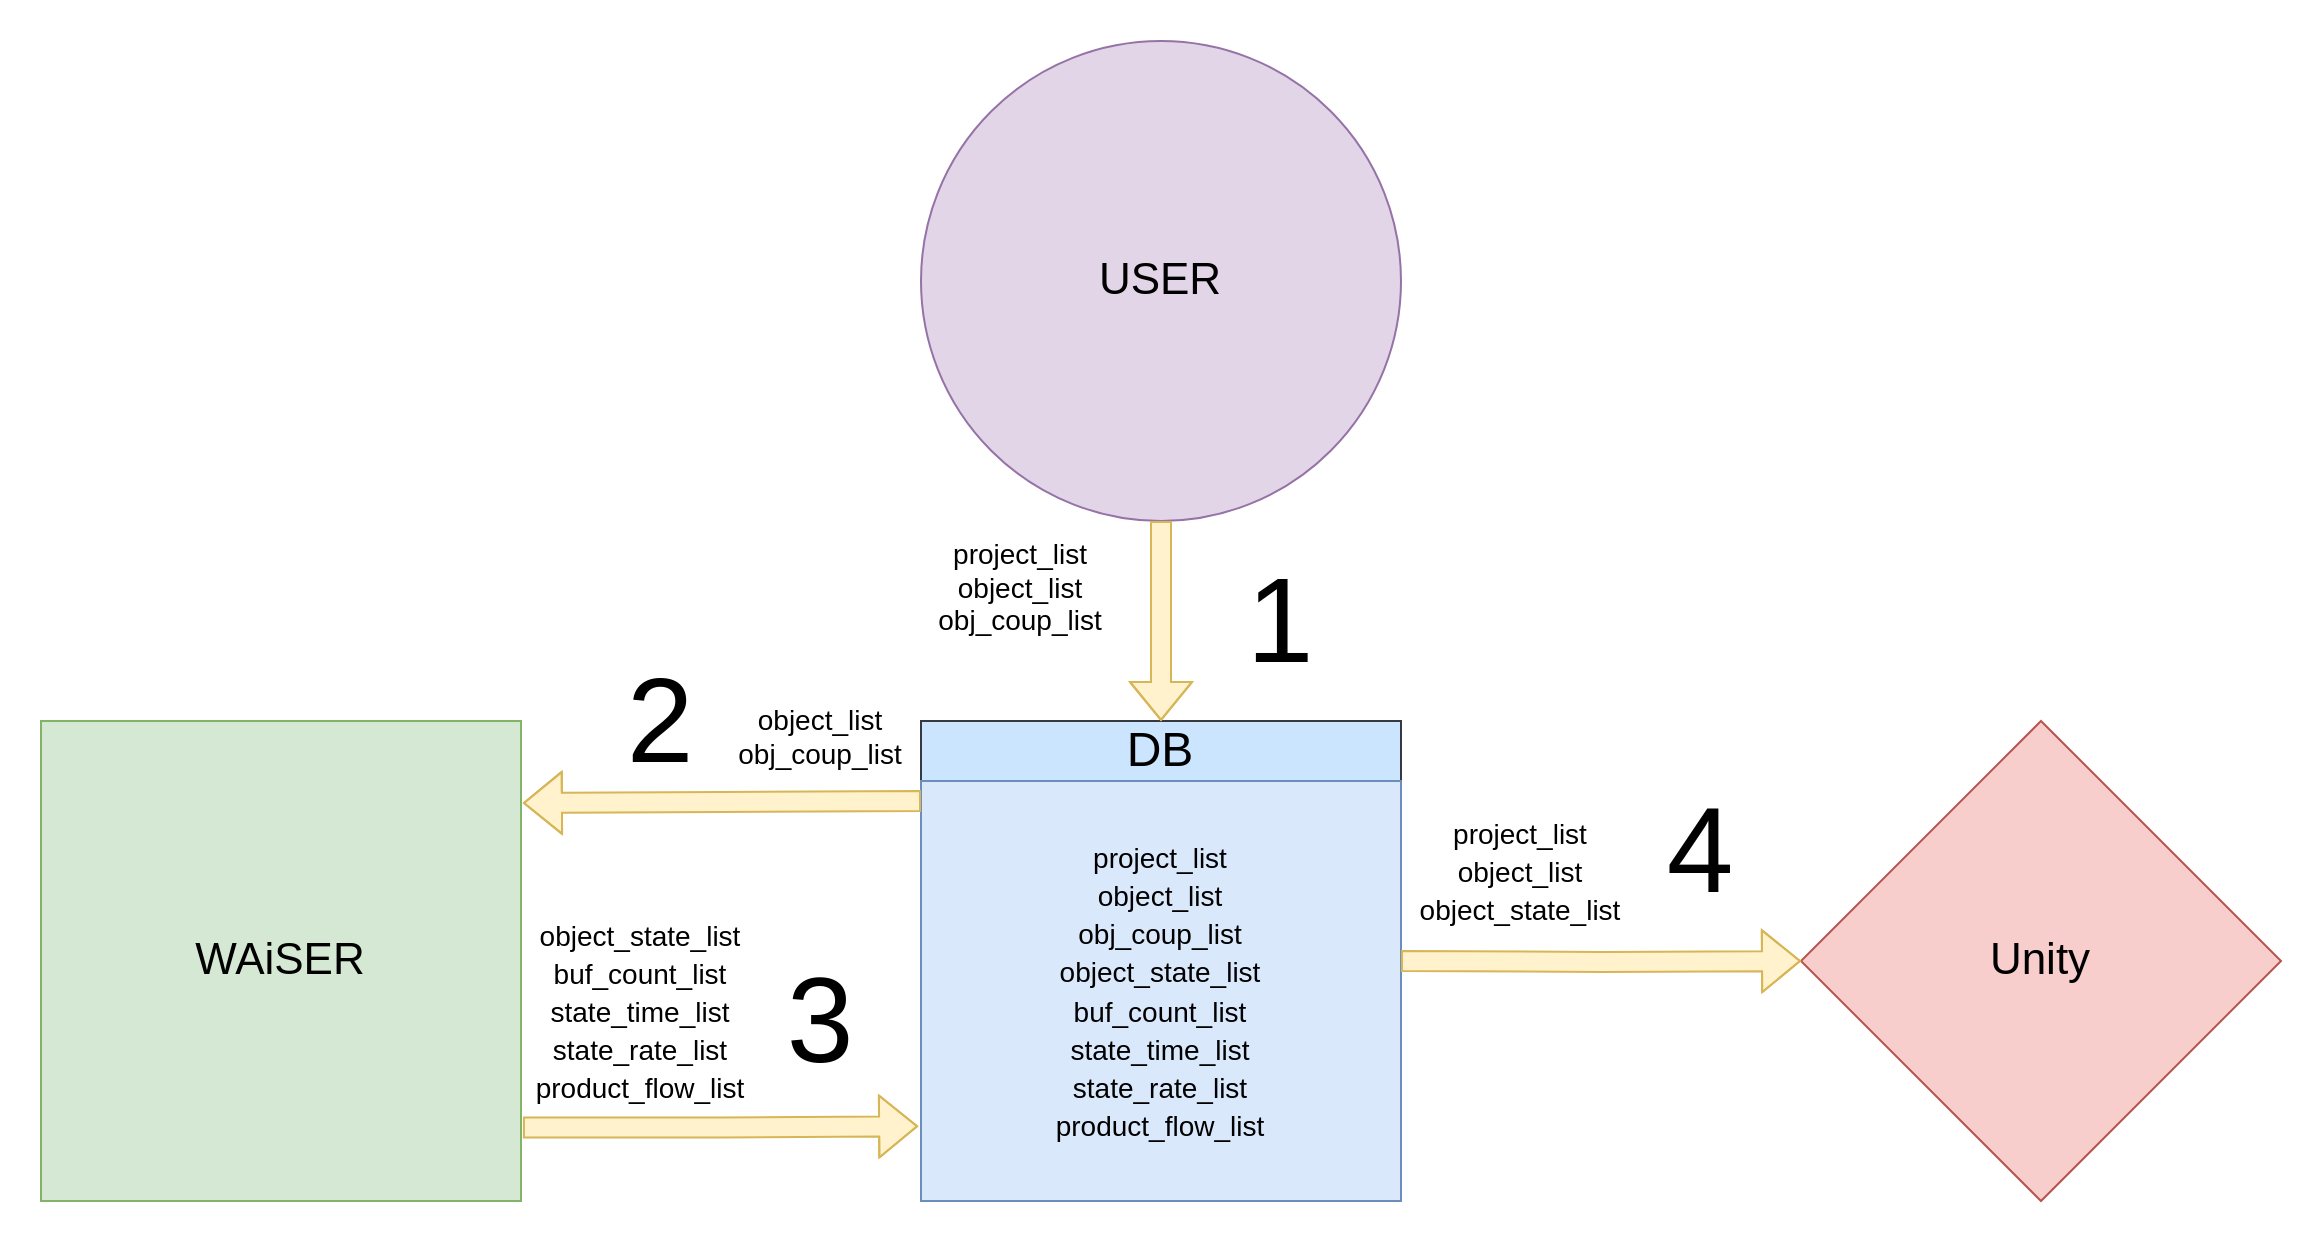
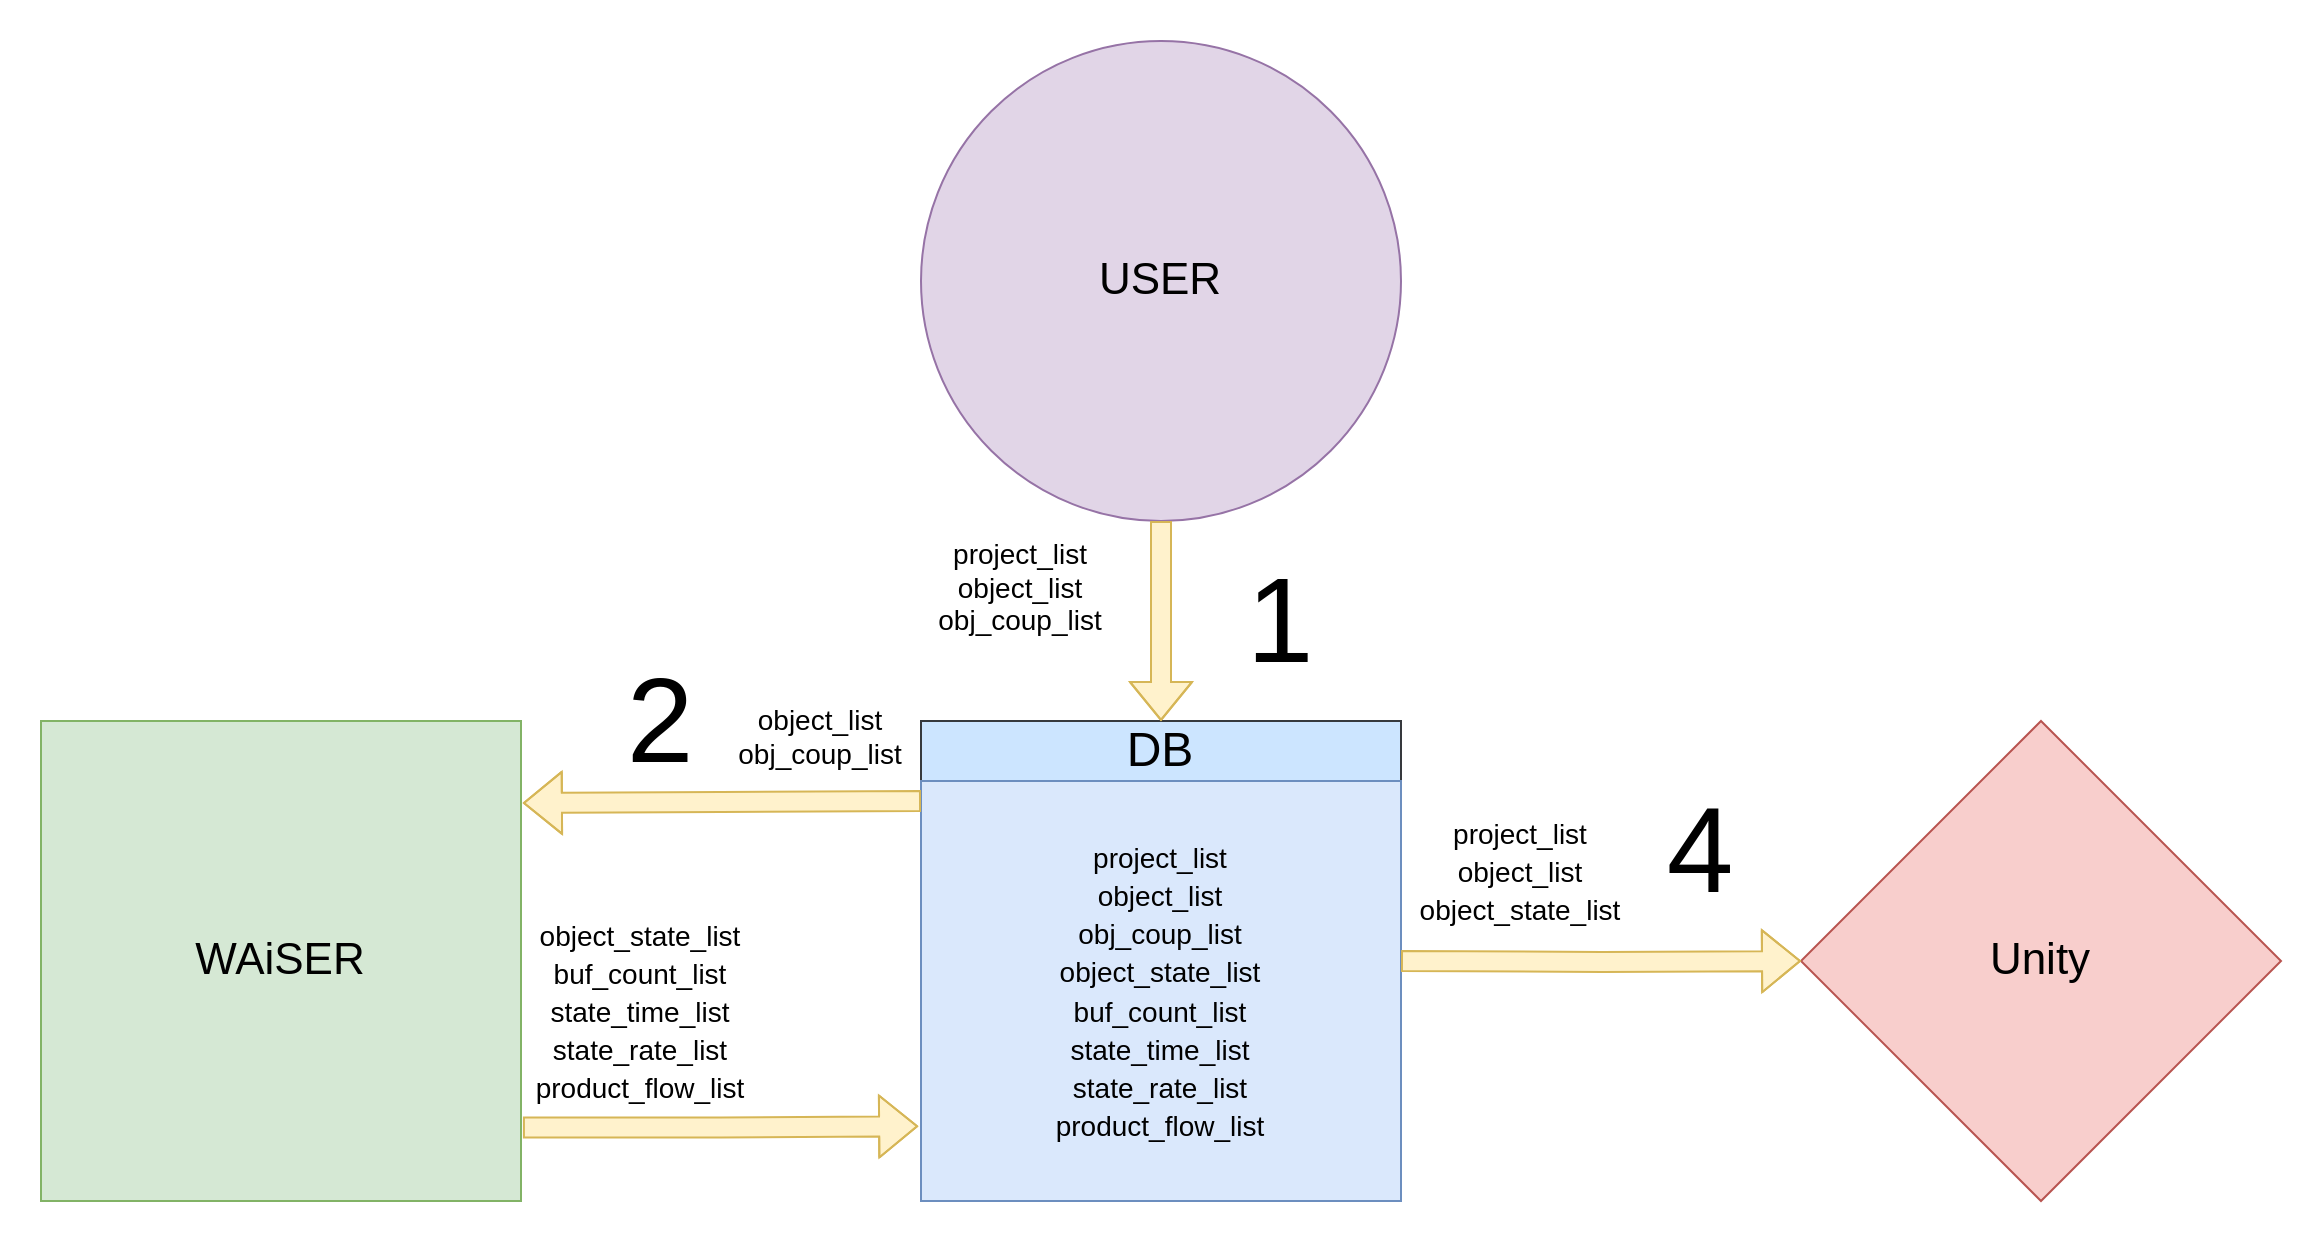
node "3": removed
